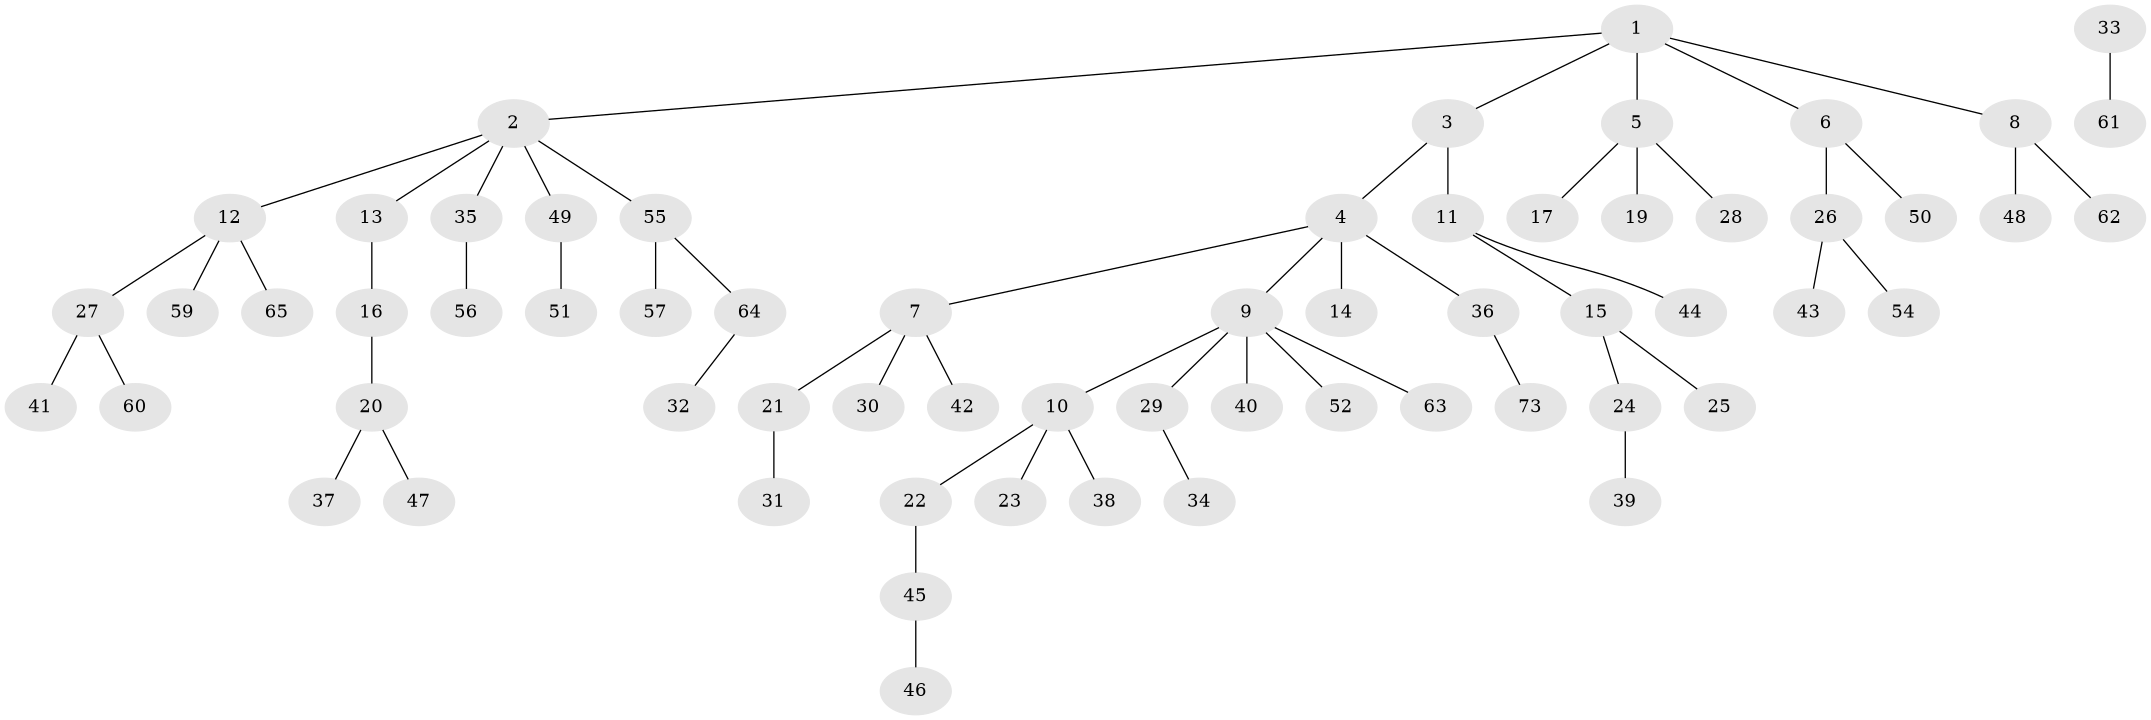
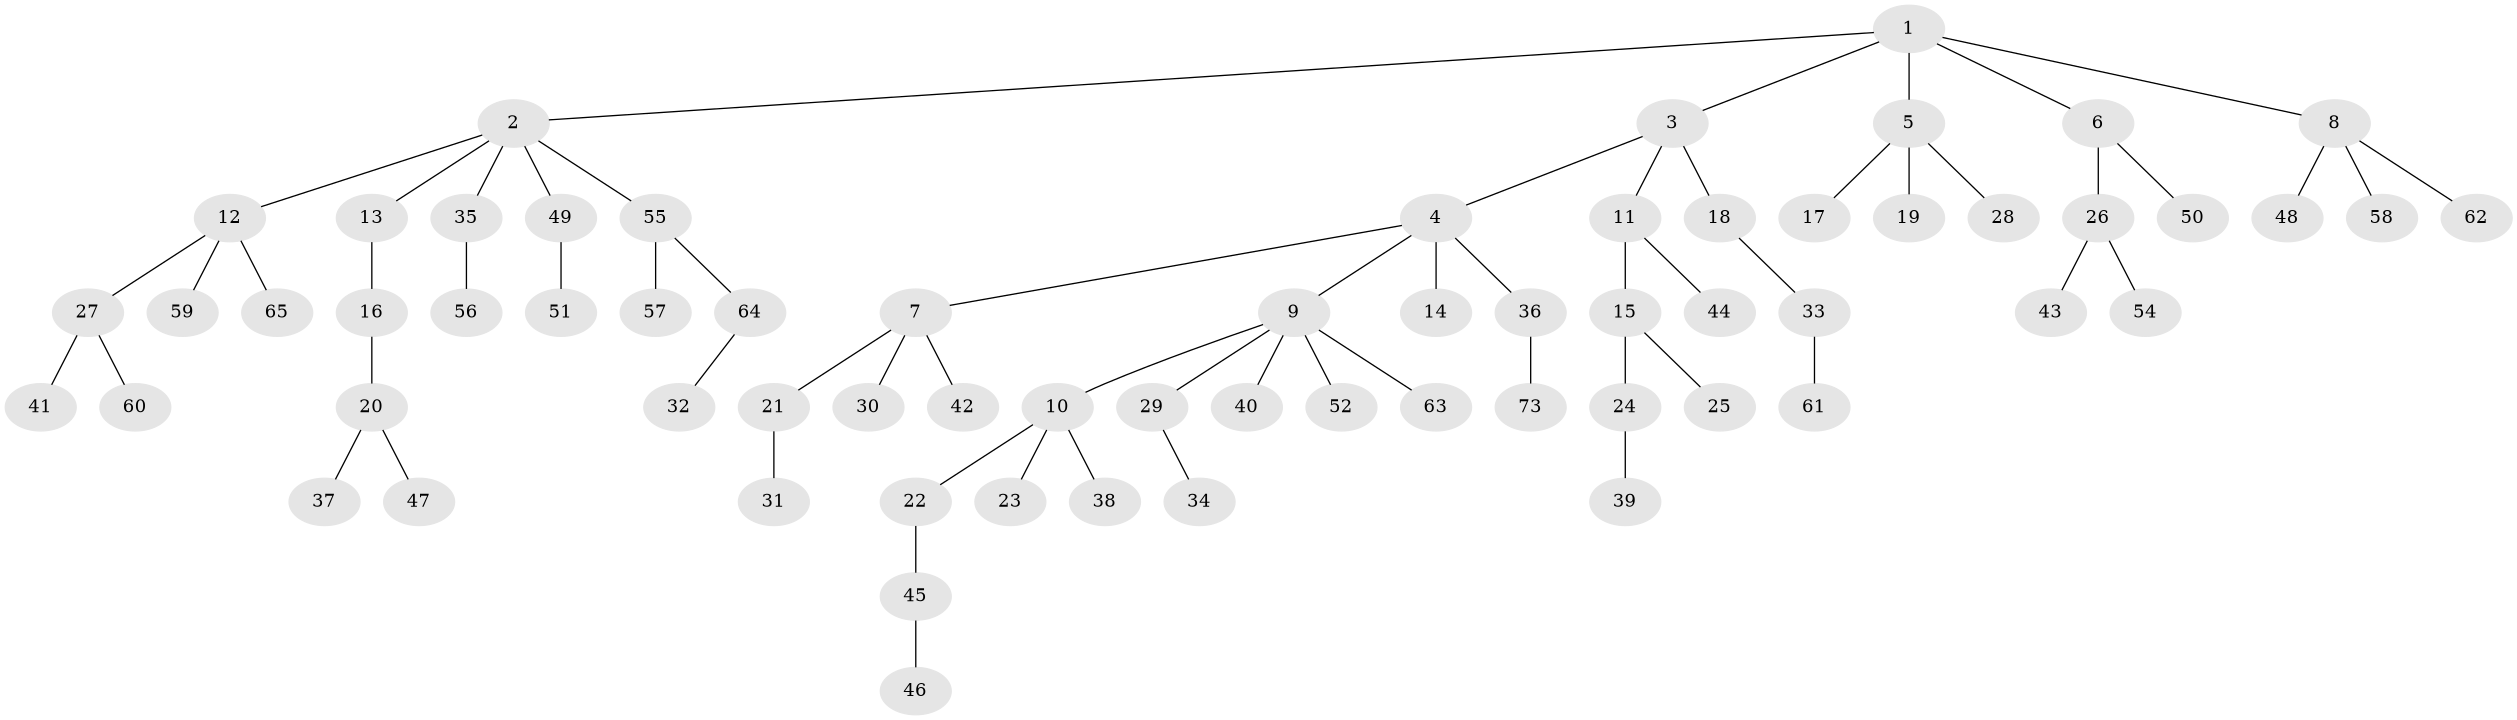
node "18": added
node "58": added
